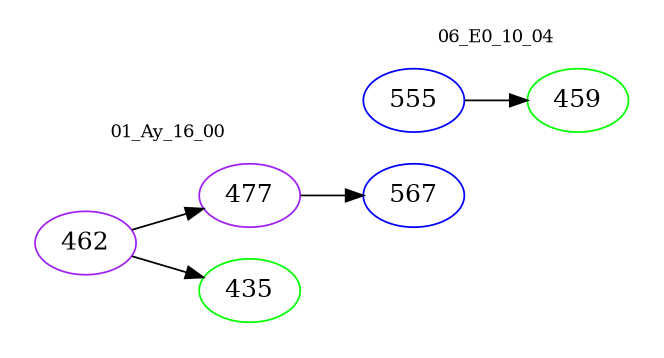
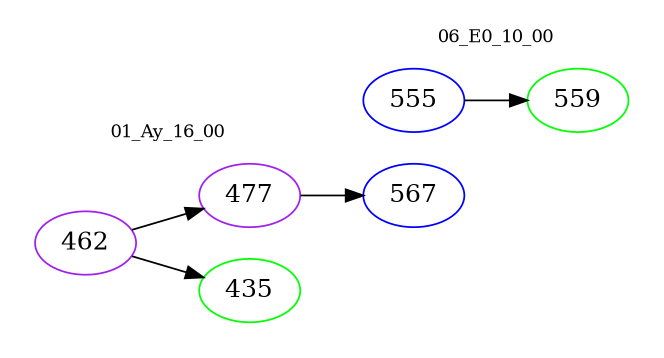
cluster "06_E0_10_04": label "06_E0_10_04" -> "06_E0_10_00"
node "459": label "459" -> "559"
